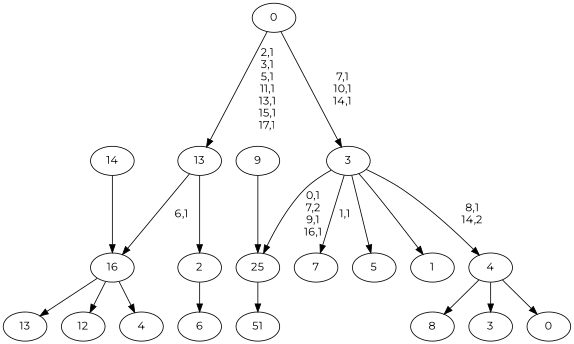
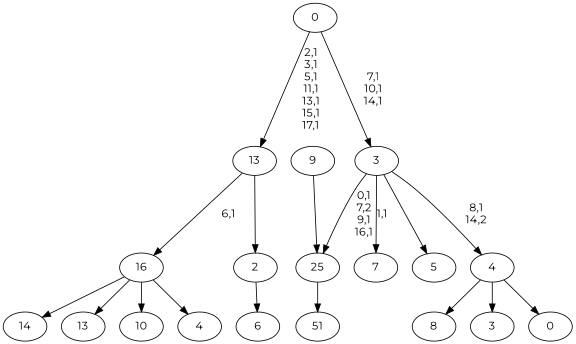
edge "14" -> "16": reversed
node "1": removed
node "12": label "12" -> "10"
